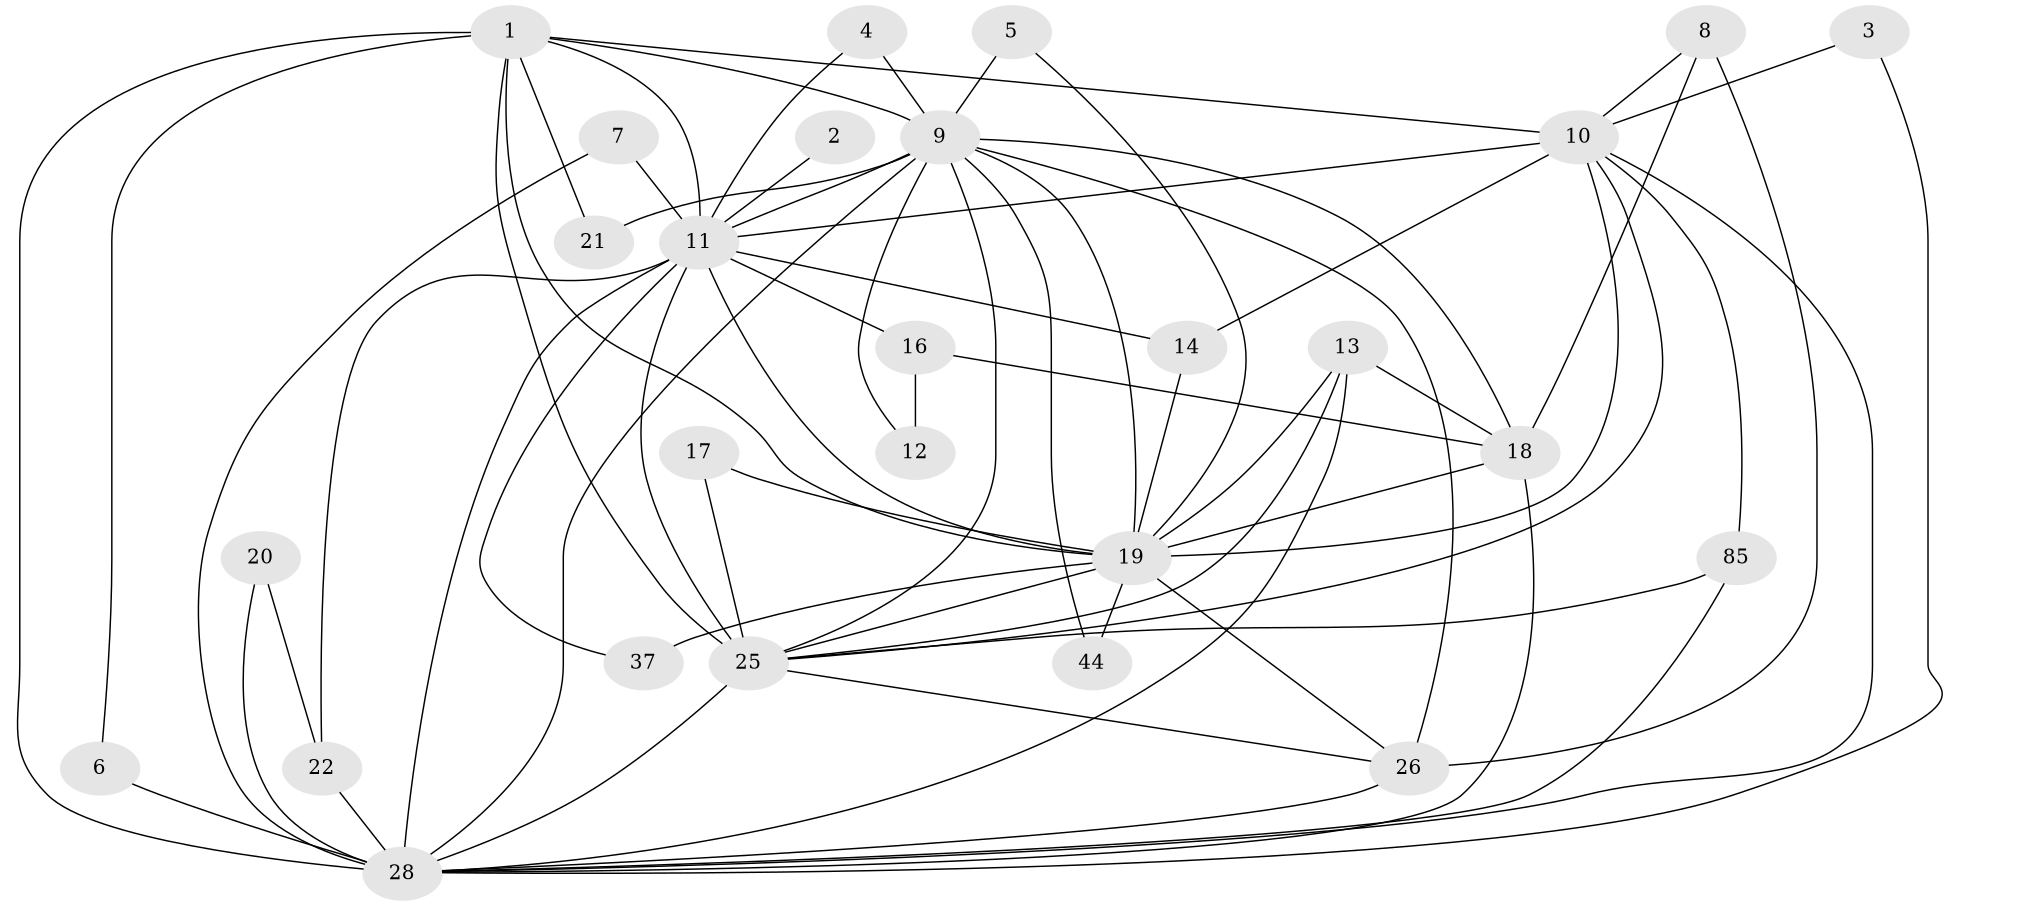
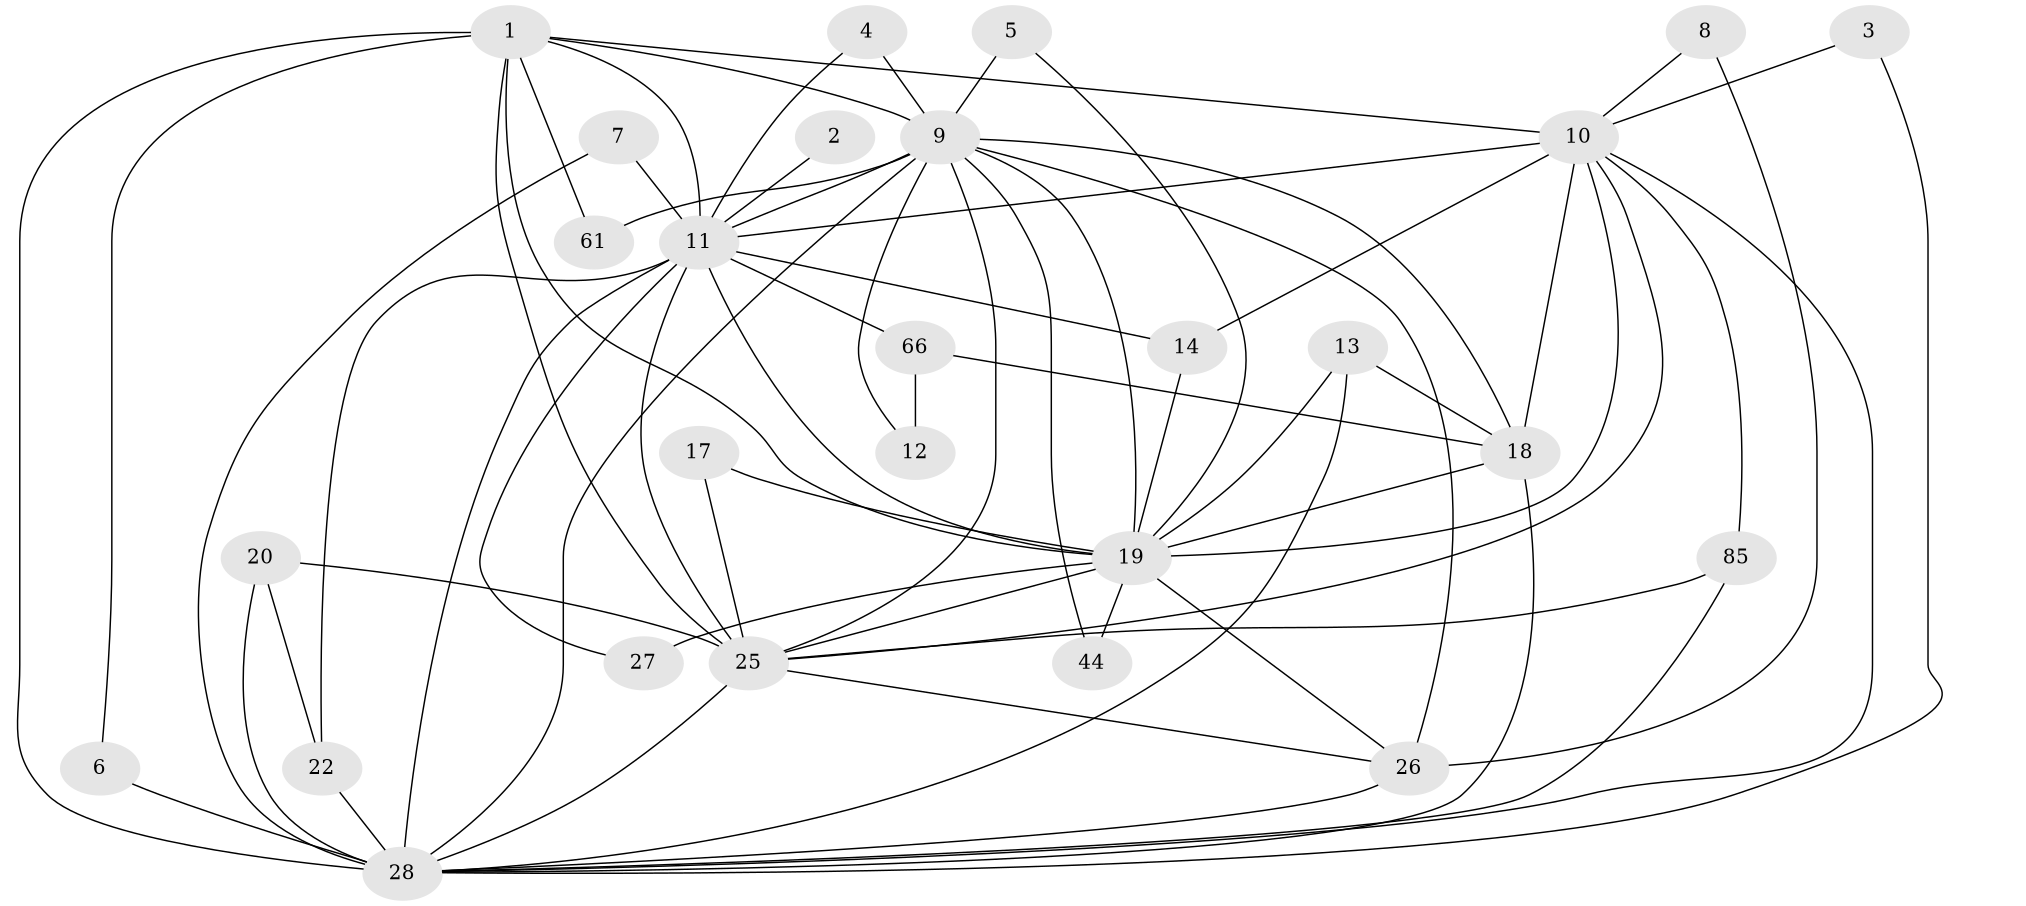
node "21": label "21" -> "61"
edge "8" -- "18": now "10" -- "18"
node "16": label "16" -> "66"
edge "13" -- "25": now "20" -- "25"
node "37": label "37" -> "27"
